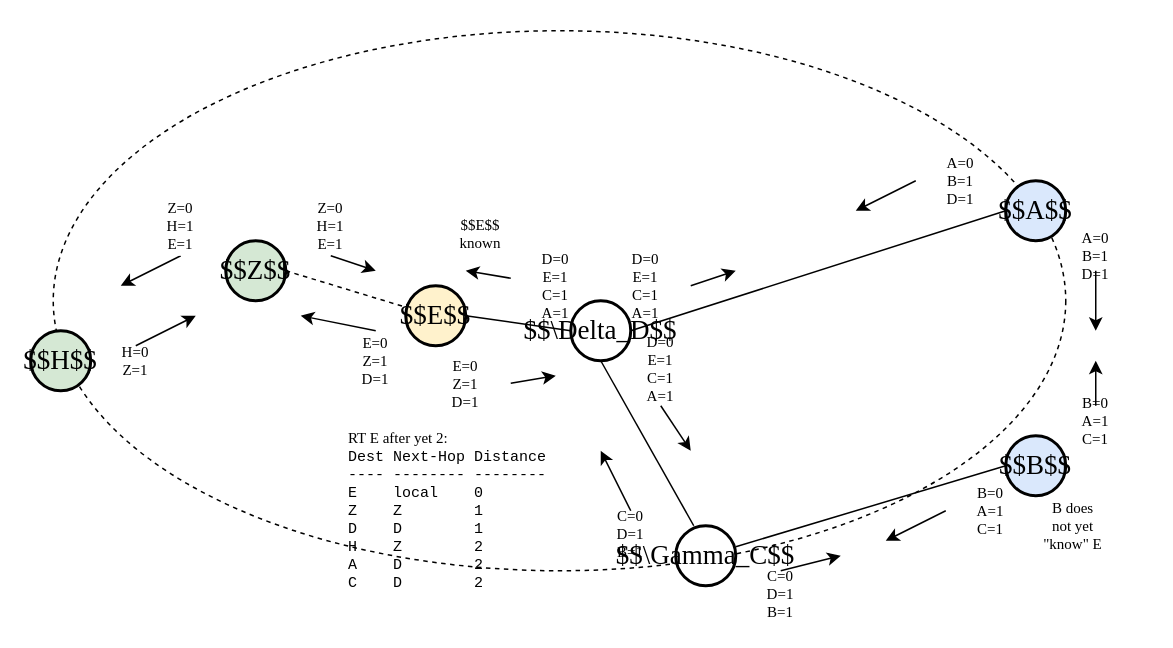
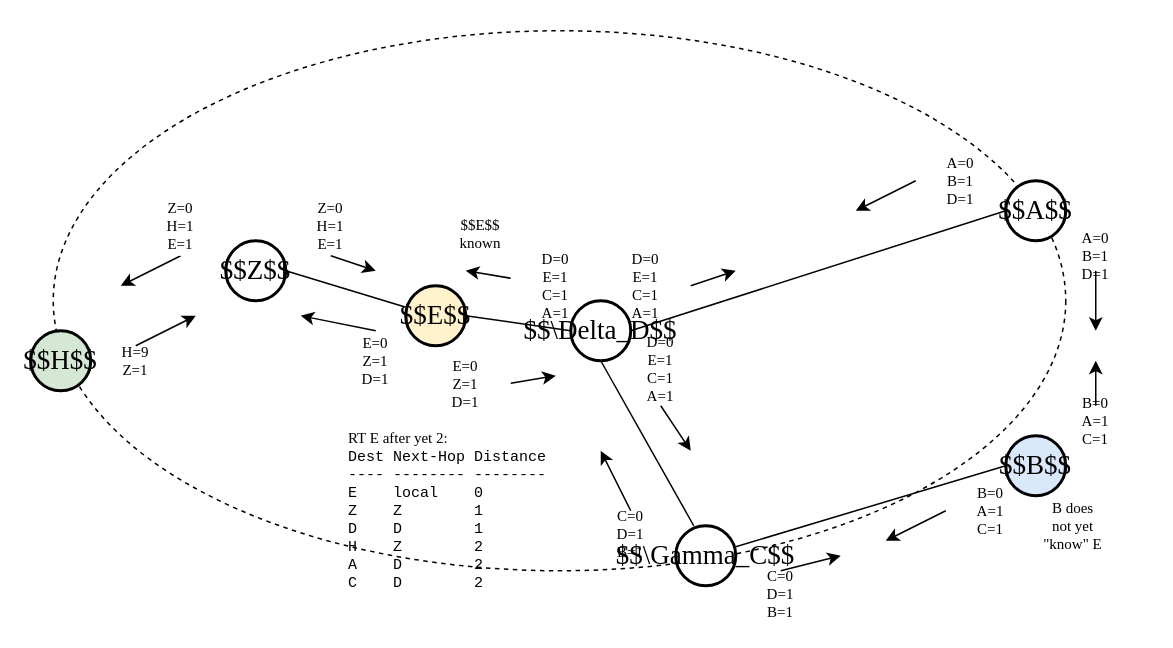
node "$$A$$": fillcolor #dae8fc -> #ffffff
node "$$Z$$": fillcolor #d5e8d4 -> #ffffff
edge "$$Z$$" -- "$$E$$": style dashed -> solid
node "H=0 Z=1": label "H=0 Z=1" -> "H=9 Z=1"
